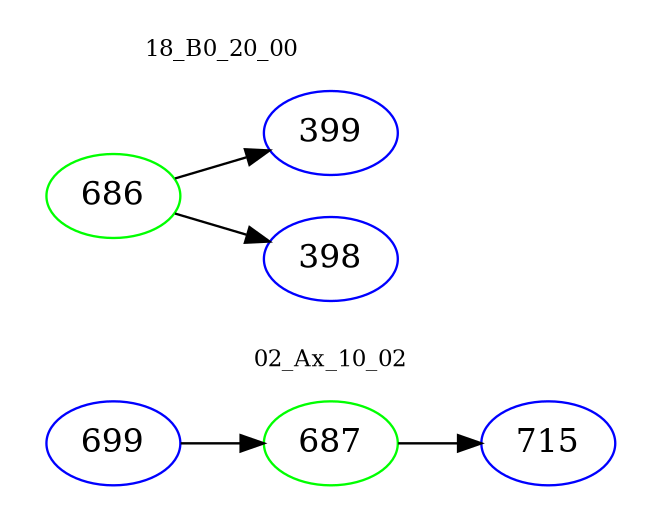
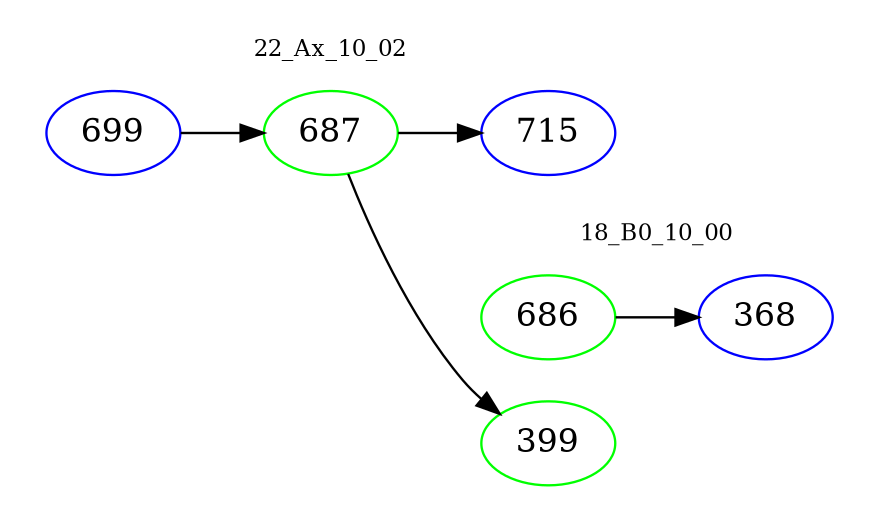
cluster "18_B0_20_00": label "18_B0_20_00" -> "18_B0_10_00"
node "399": color blue -> green
edge "686" -> "399": now "687" -> "399"
node "398": label "398" -> "368"
cluster "02_Ax_10_02": label "02_Ax_10_02" -> "22_Ax_10_02"
